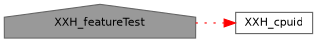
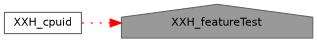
edge "XXH_featureTest" -> "XXH_cpuid": reversed
